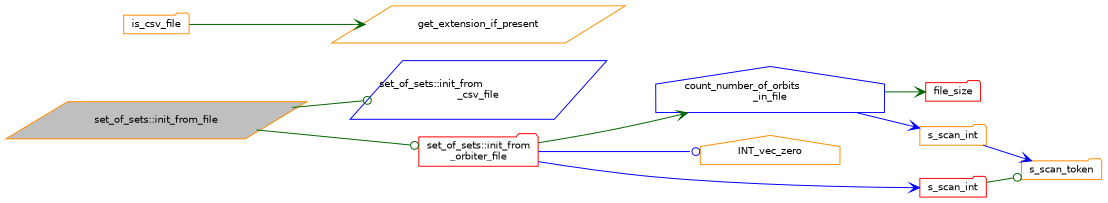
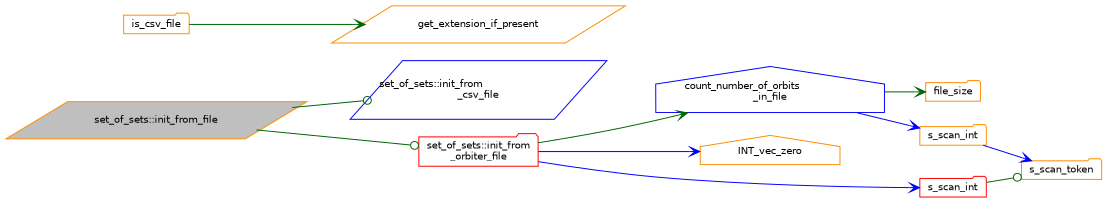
node "file_size": color red -> darkorange
edge "set_of_sets::init_from _orbiter_file" -> "INT_vec_zero": arrowhead odot -> vee
